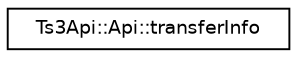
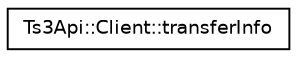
node "Ts3Api::Api::transferInfo": label "Ts3Api::Api::transferInfo" -> "Ts3Api::Client::transferInfo"
